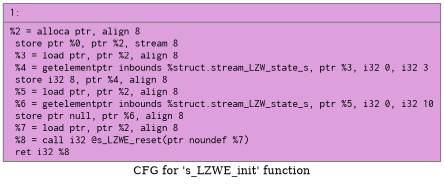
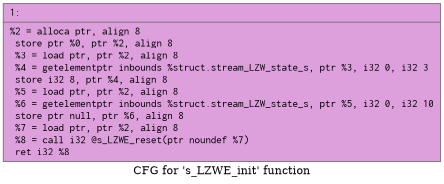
node "1:": text "store ptr %0, ptr %2, stream 8" -> "store ptr %0, ptr %2, align 8"
